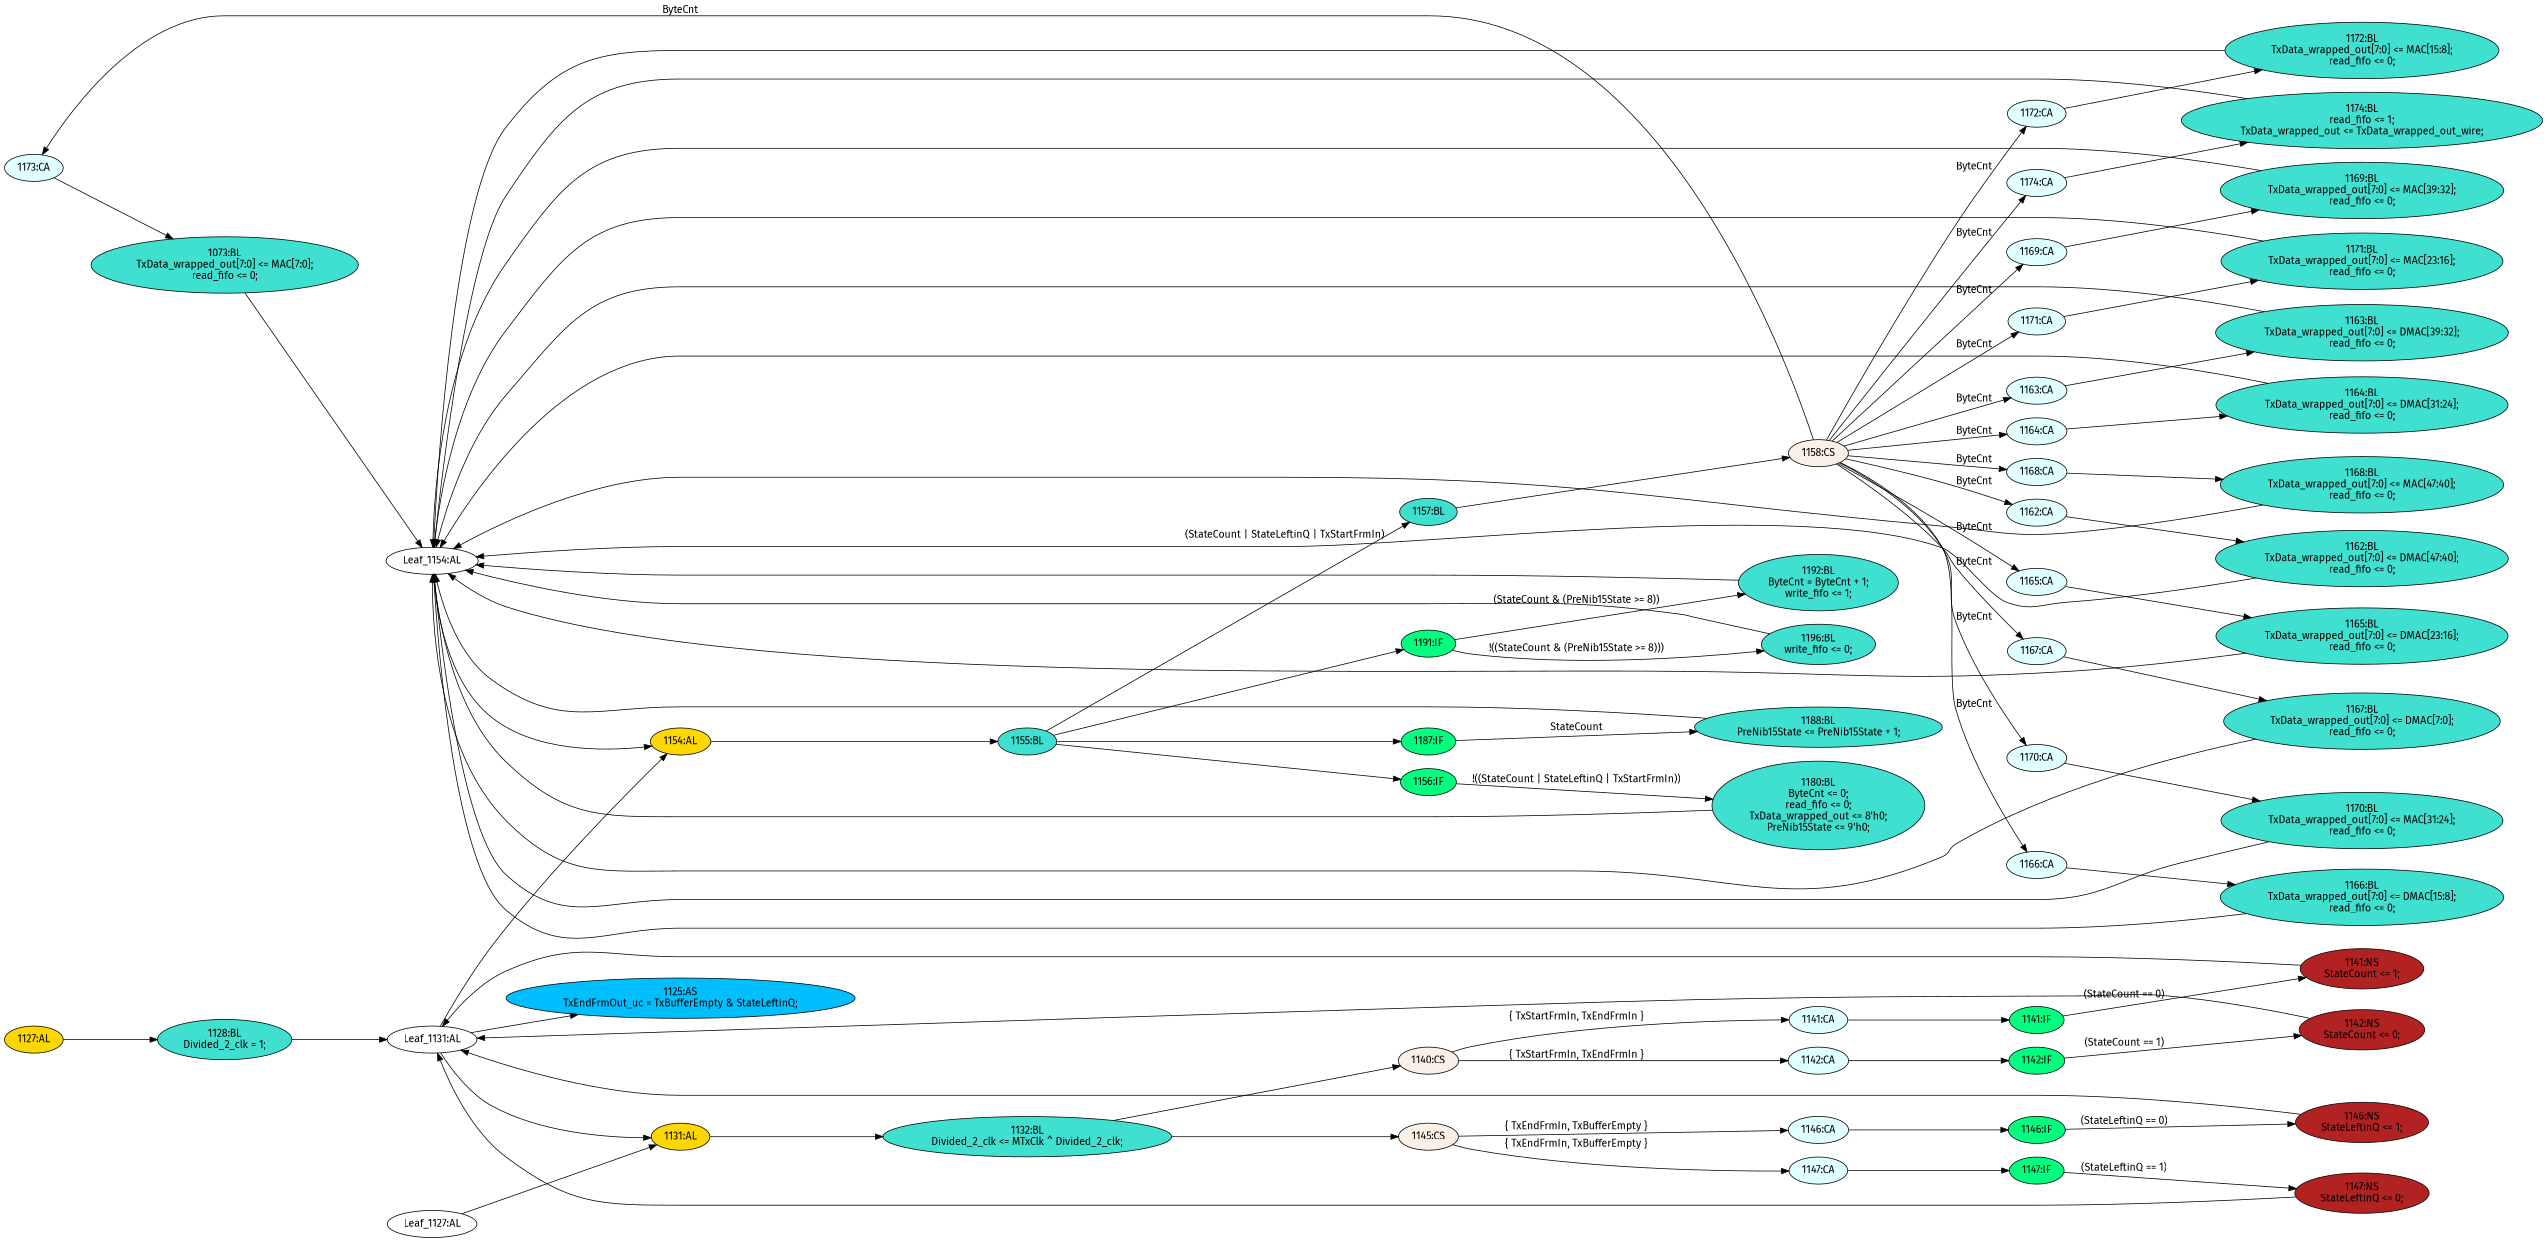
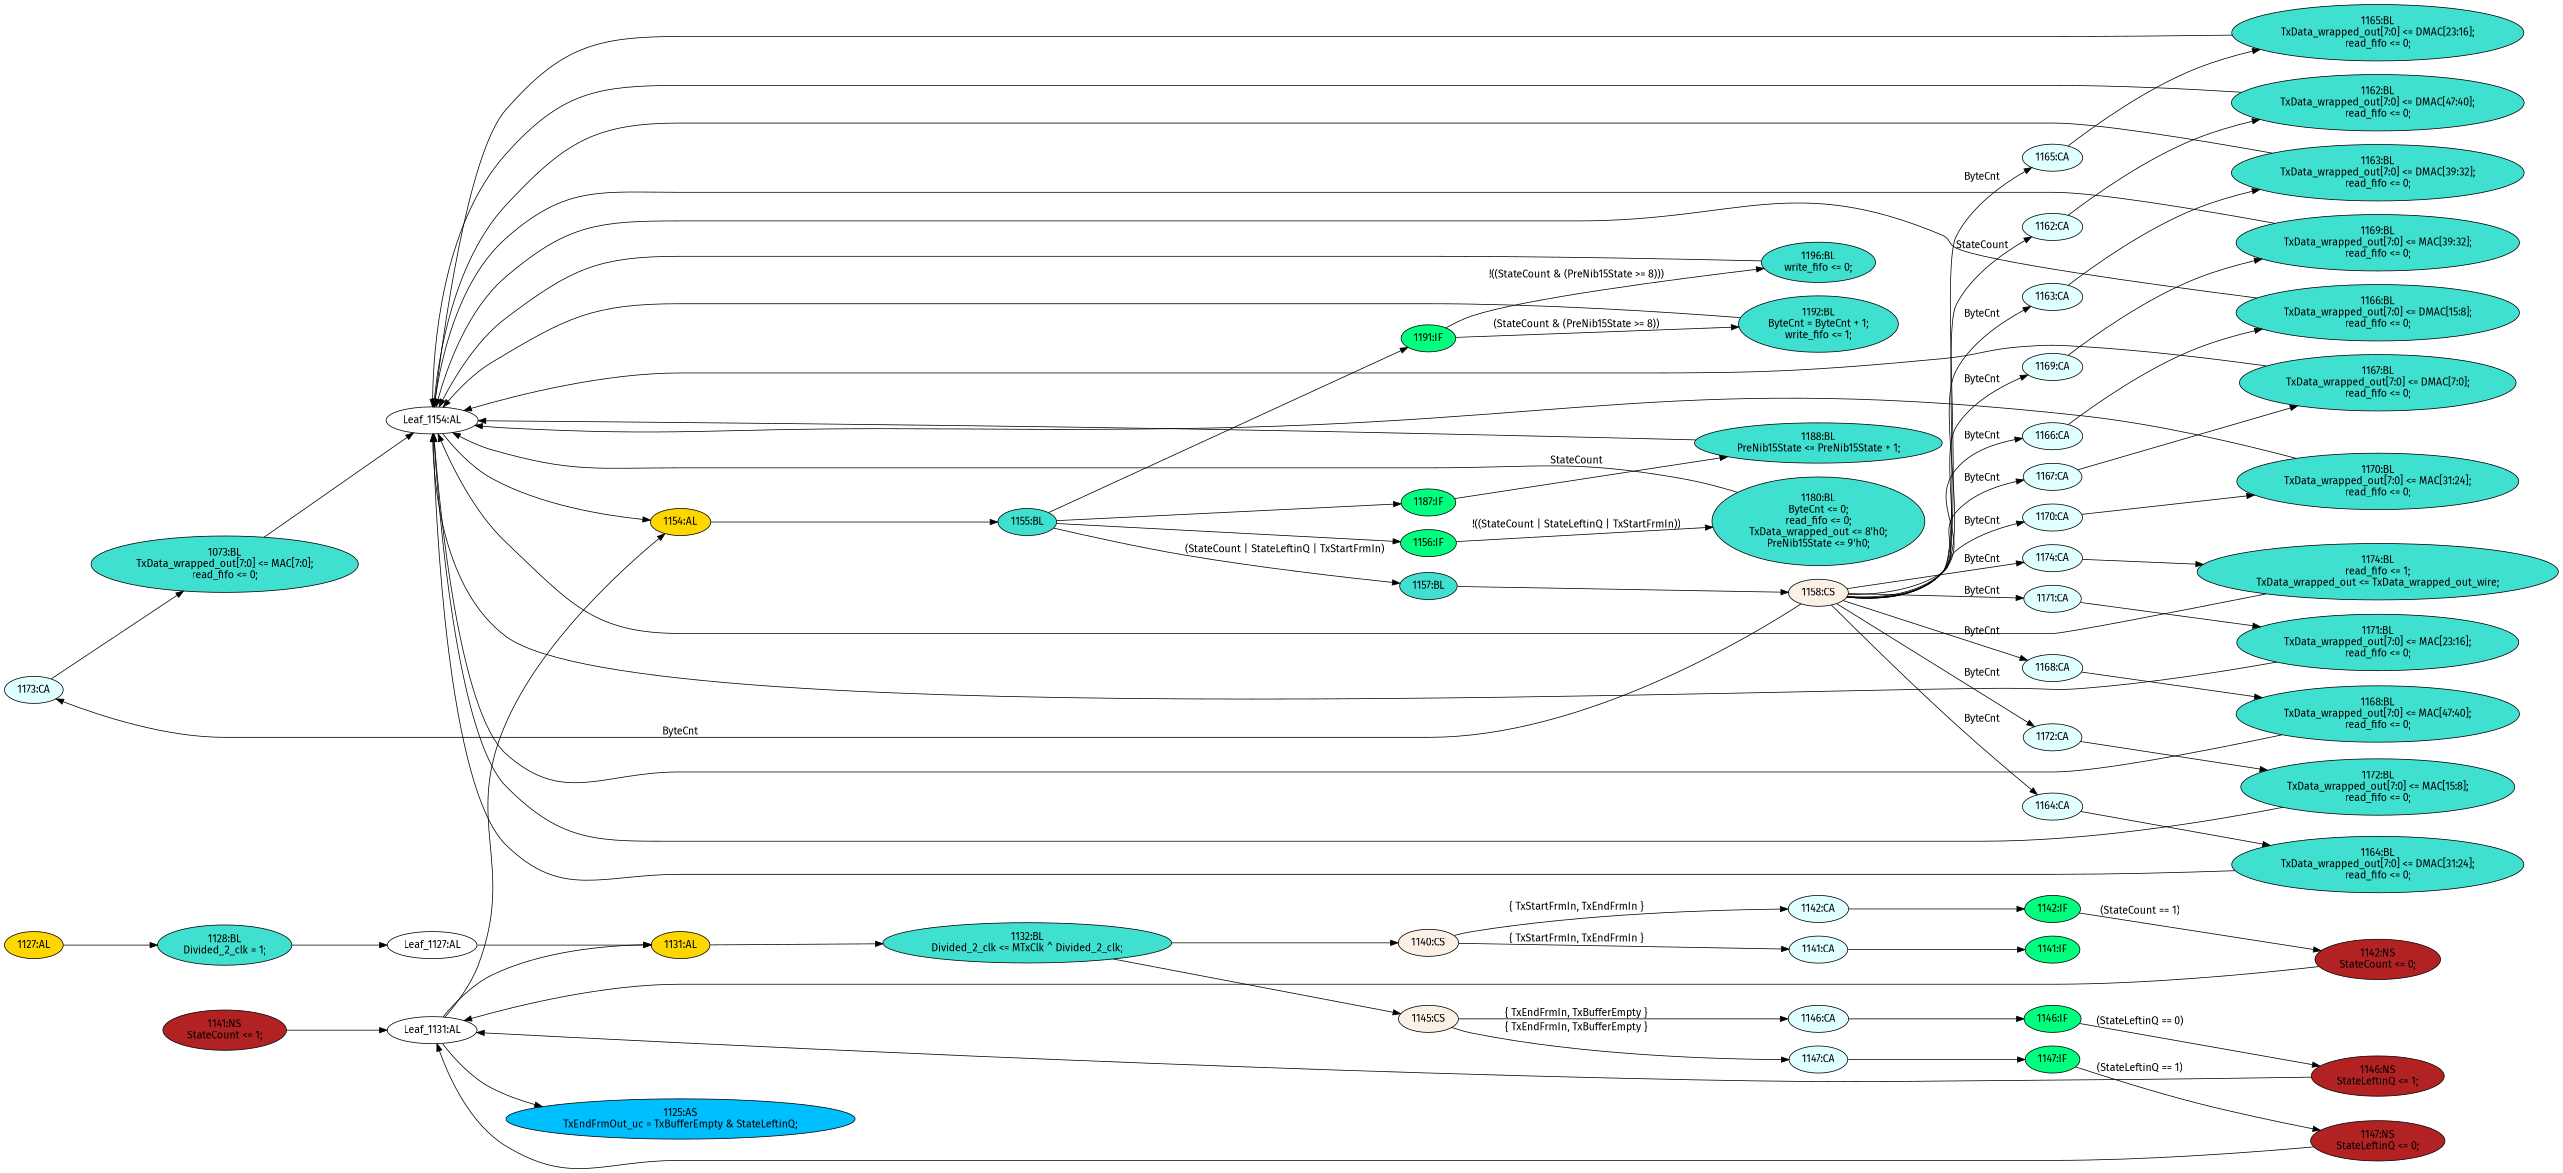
edge "1158:CS" -> "1162:CA": label "ByteCnt" -> "StateCount"
edge "1141:IF" -> "1141:NS StateCount <= 1;": removed, label "(StateCount == 0)"
edge "1128:BL Divided_2_clk = 1;" -> "Leaf_1131:AL": now "1128:BL Divided_2_clk = 1;" -> "Leaf_1127:AL"
